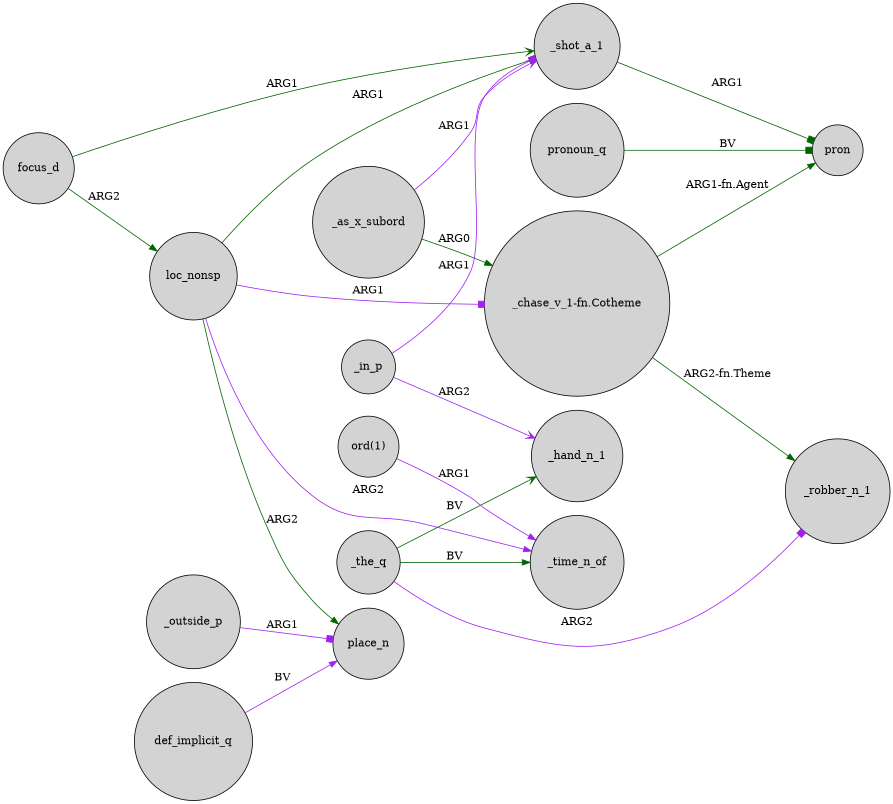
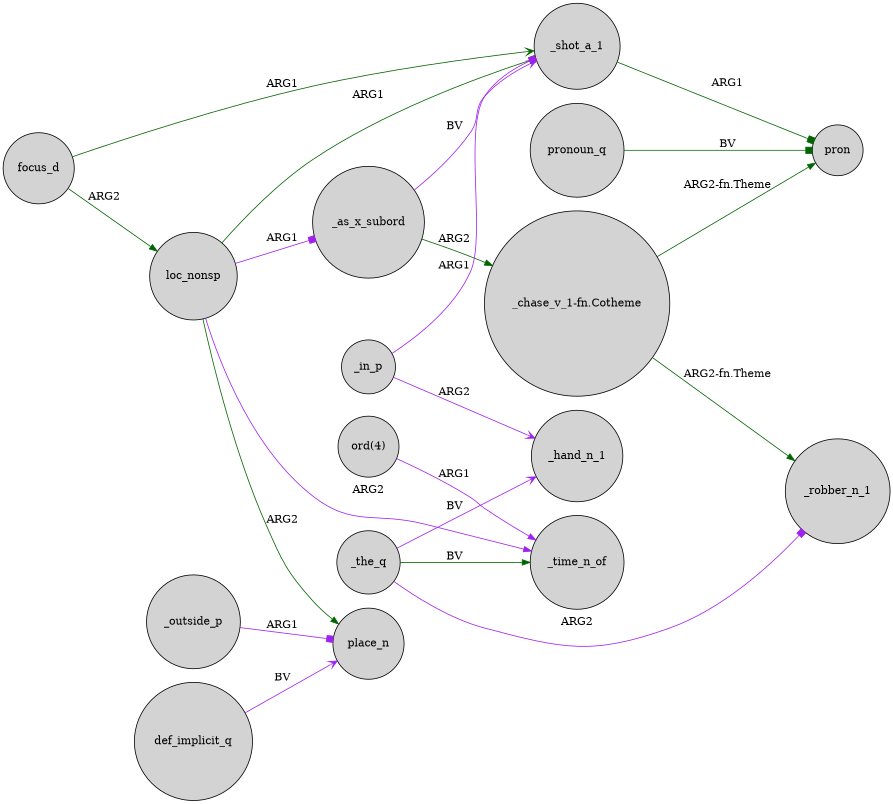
edge "_as_x_subord" -> "_shot_a_1": label "ARG1" -> "BV"
edge "_chase_v_1-fn.Cotheme" -> "pron": label "ARG1-fn.Agent" -> "ARG2-fn.Theme"
edge "_as_x_subord" -> "_chase_v_1-fn.Cotheme": label "ARG0" -> "ARG2"
edge "loc_nonsp" -> "_chase_v_1-fn.Cotheme": now "loc_nonsp" -> "_as_x_subord"
node "ord(1)": label "ord(1)" -> "ord(4)"
edge "_the_q" -> "_hand_n_1": color darkgreen -> purple
edge "def_implicit_q" -> "place_n": arrowhead normal -> vee
